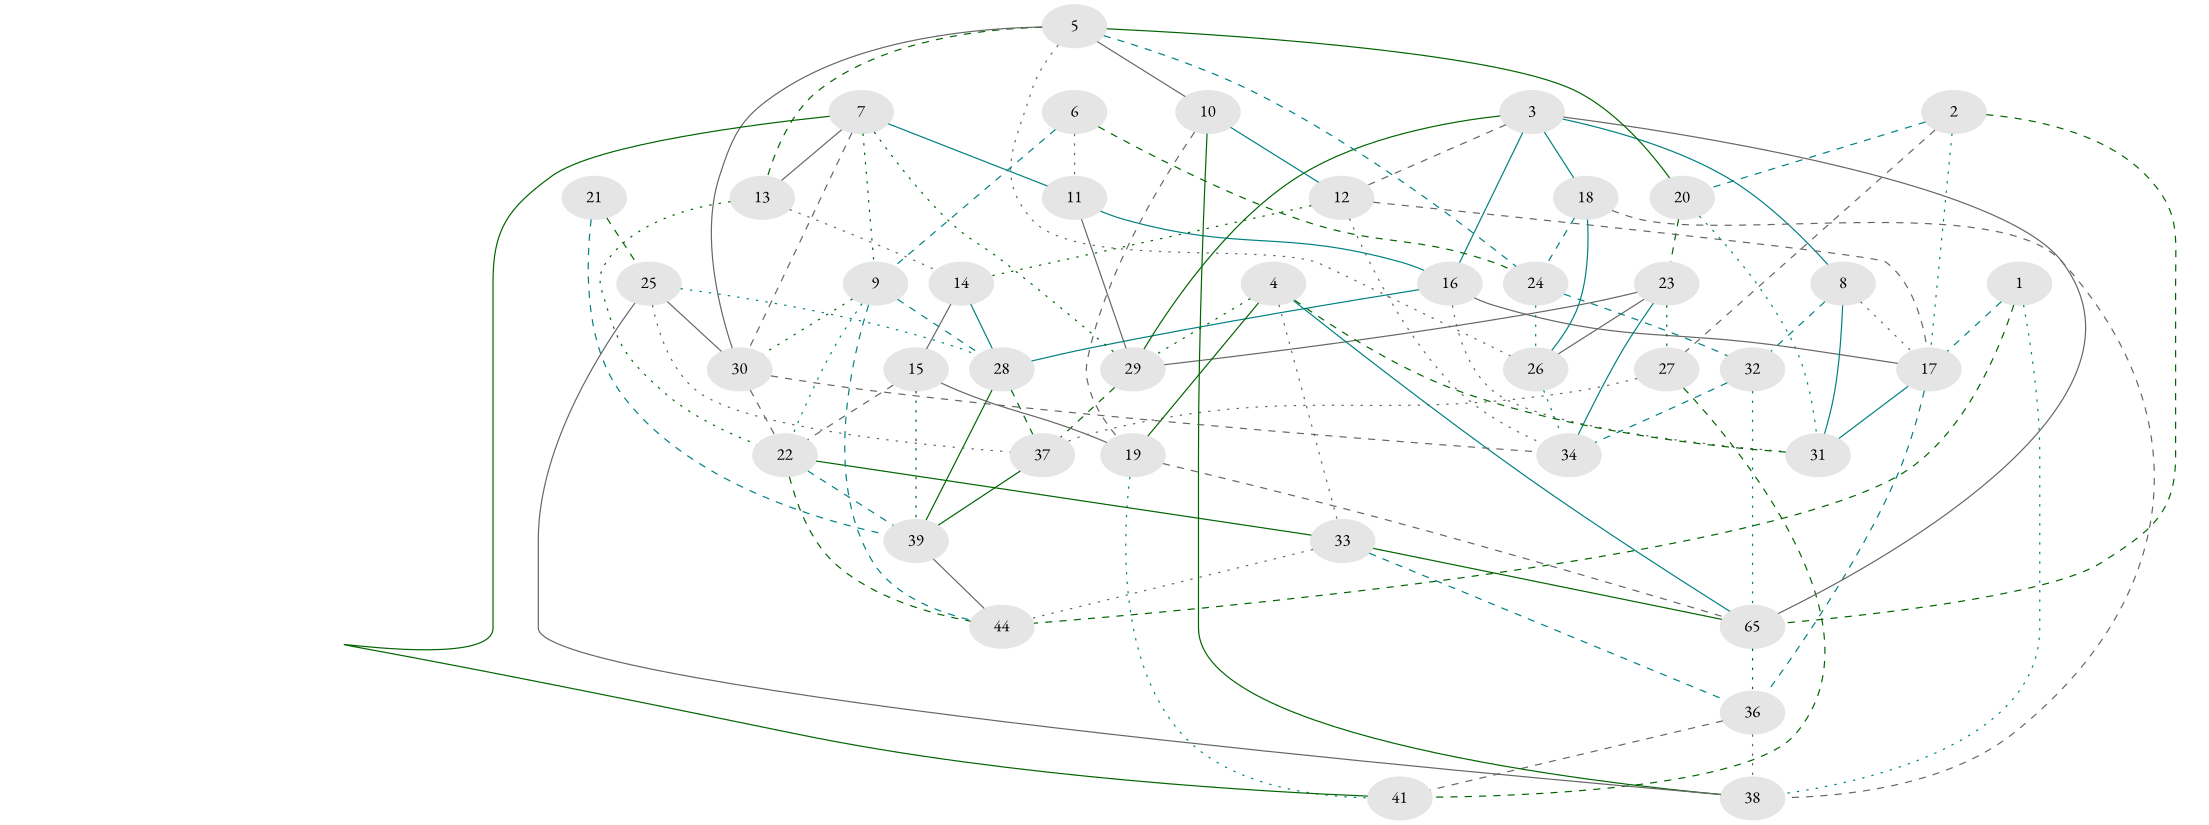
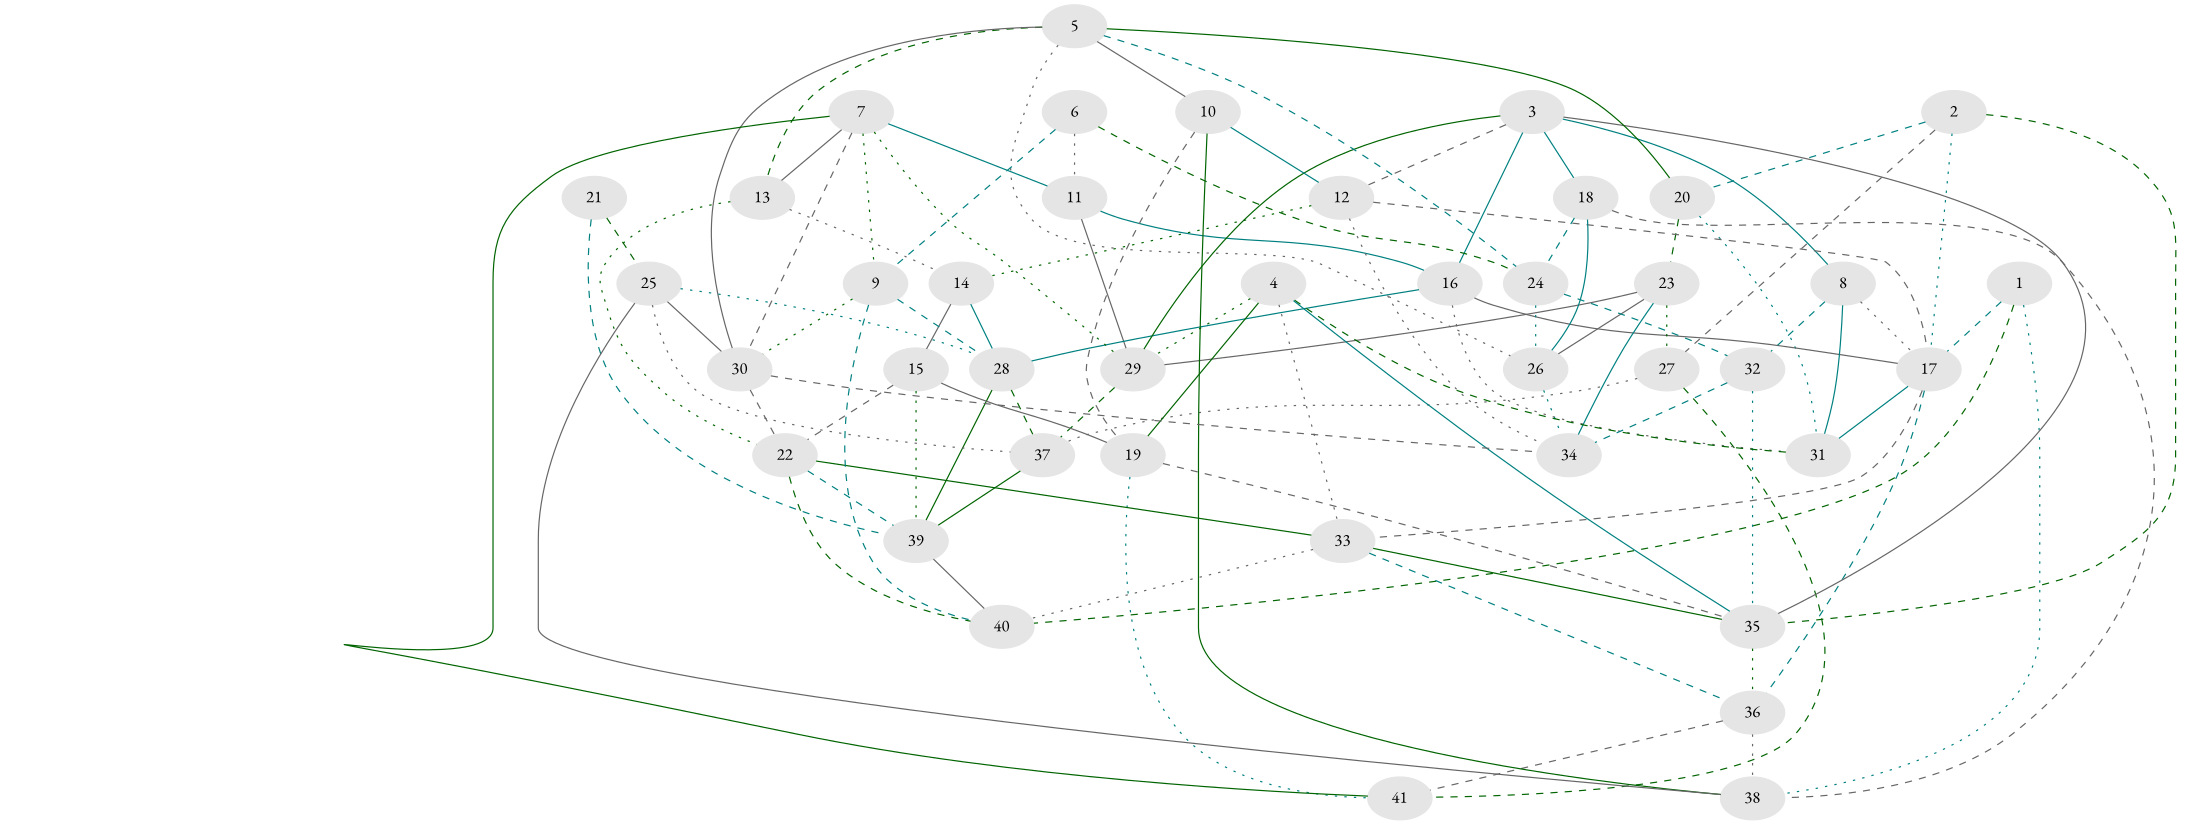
edge "9" -- "22": removed
edge "17" -- "33": added
node "44": label "44" -> "40"
node "65": label "65" -> "35"
